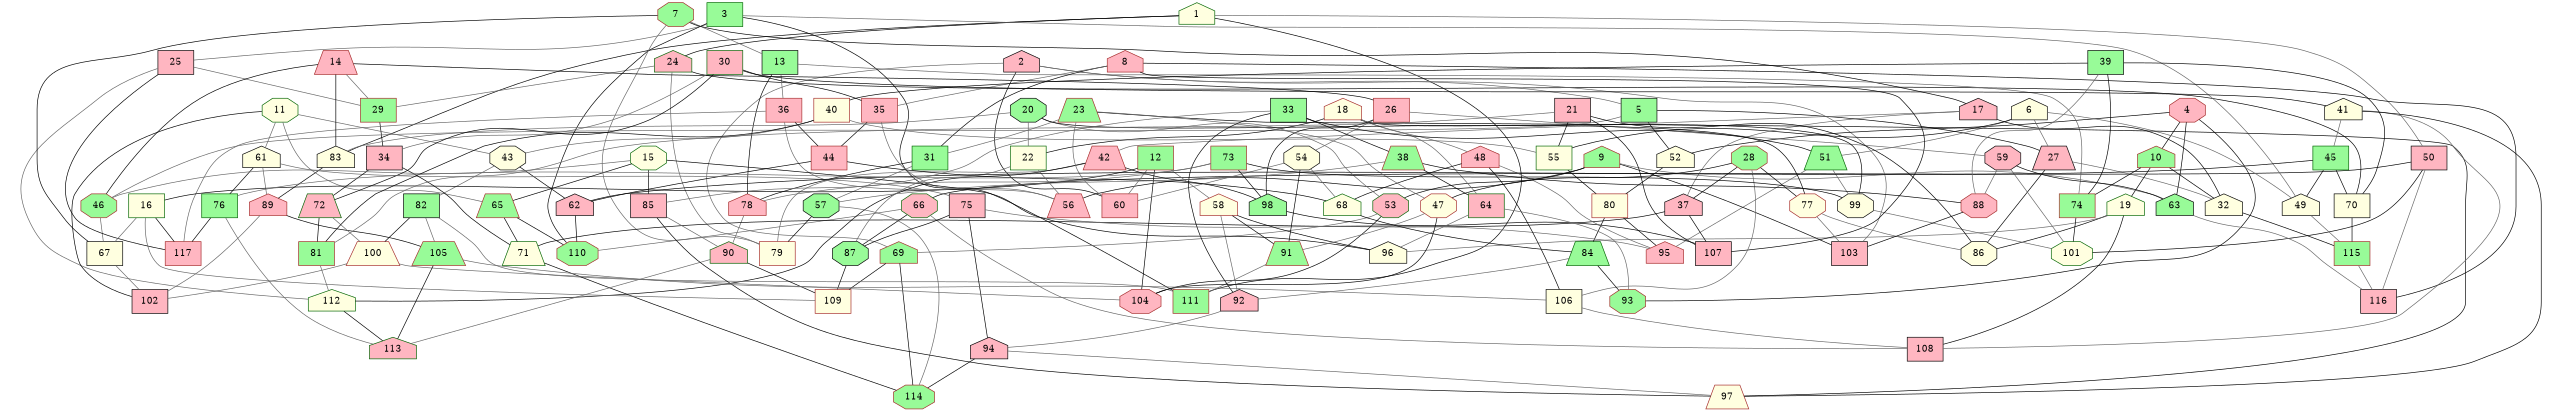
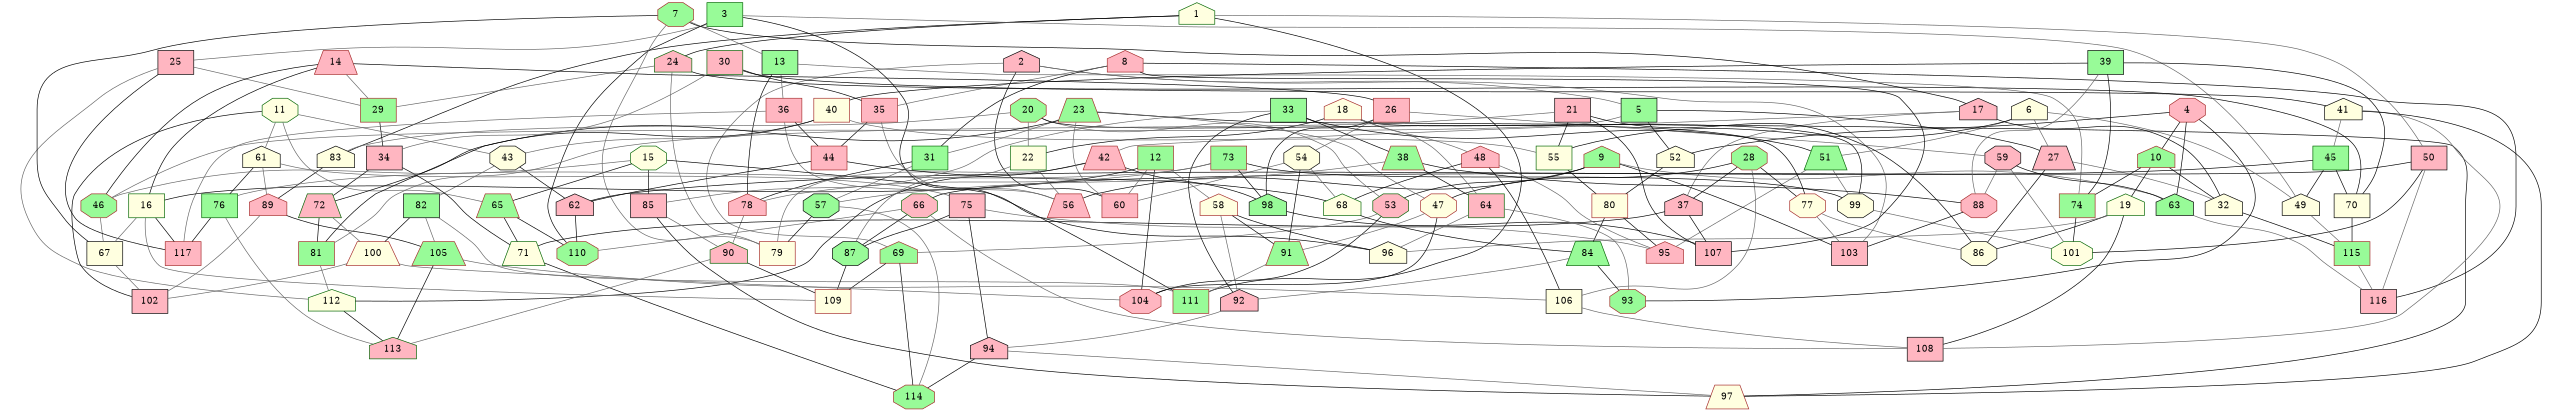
edge "14" -- "83": now "14" -- "16"
node "20": color black -> brown
edge "30" -- "72": now "23" -- "72"
